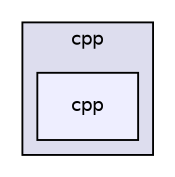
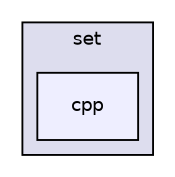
cluster "cpp": label "cpp" -> "set"
